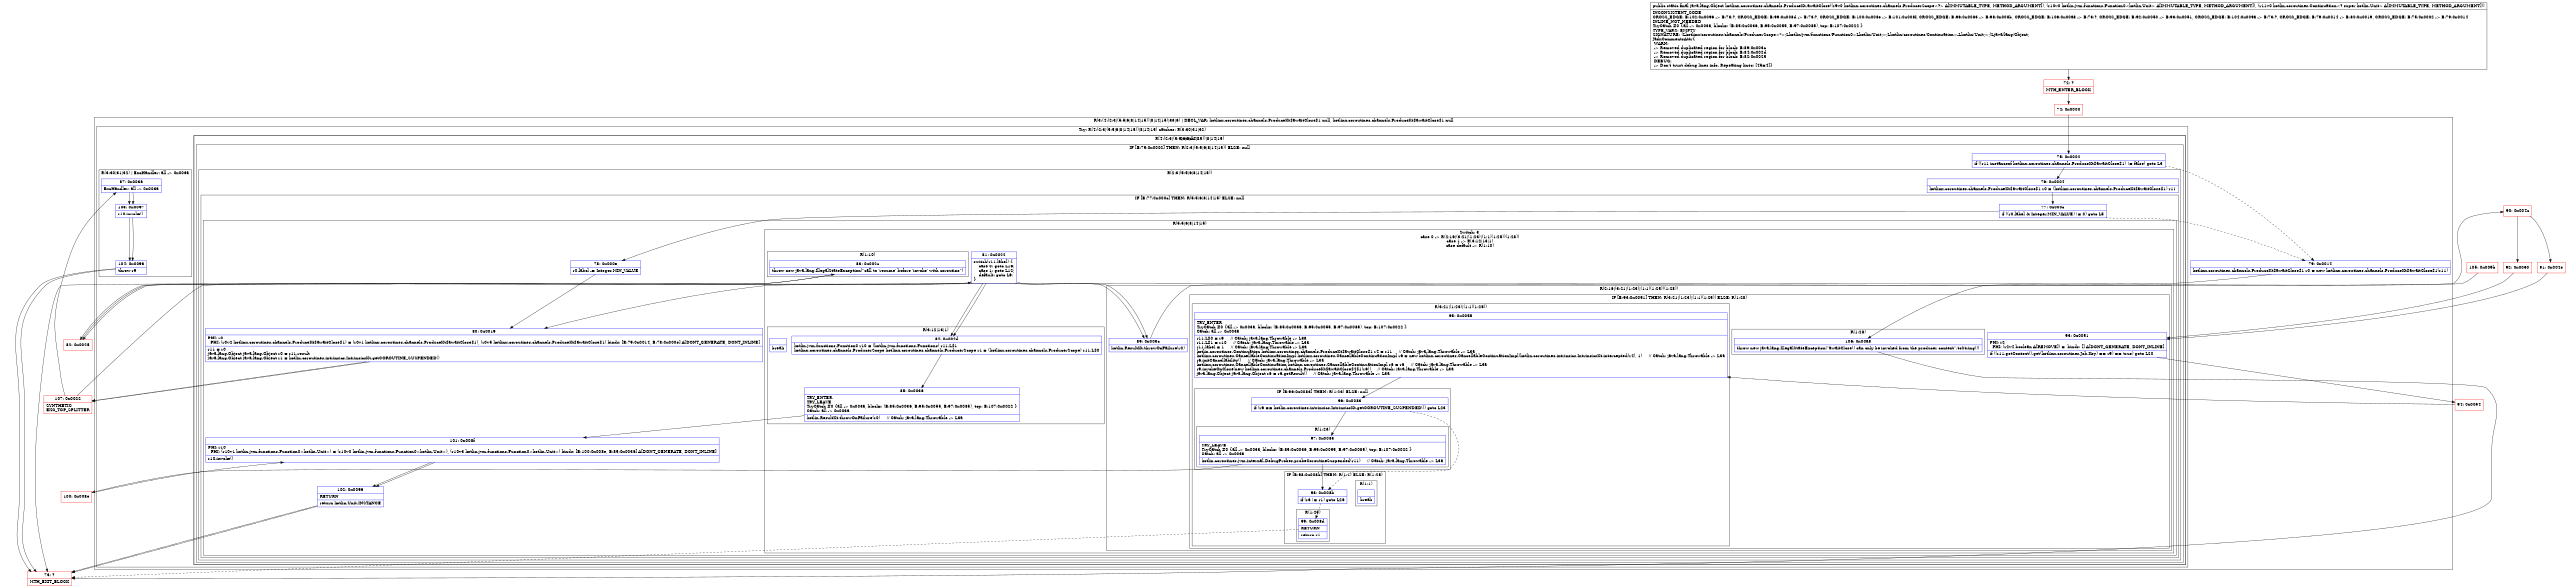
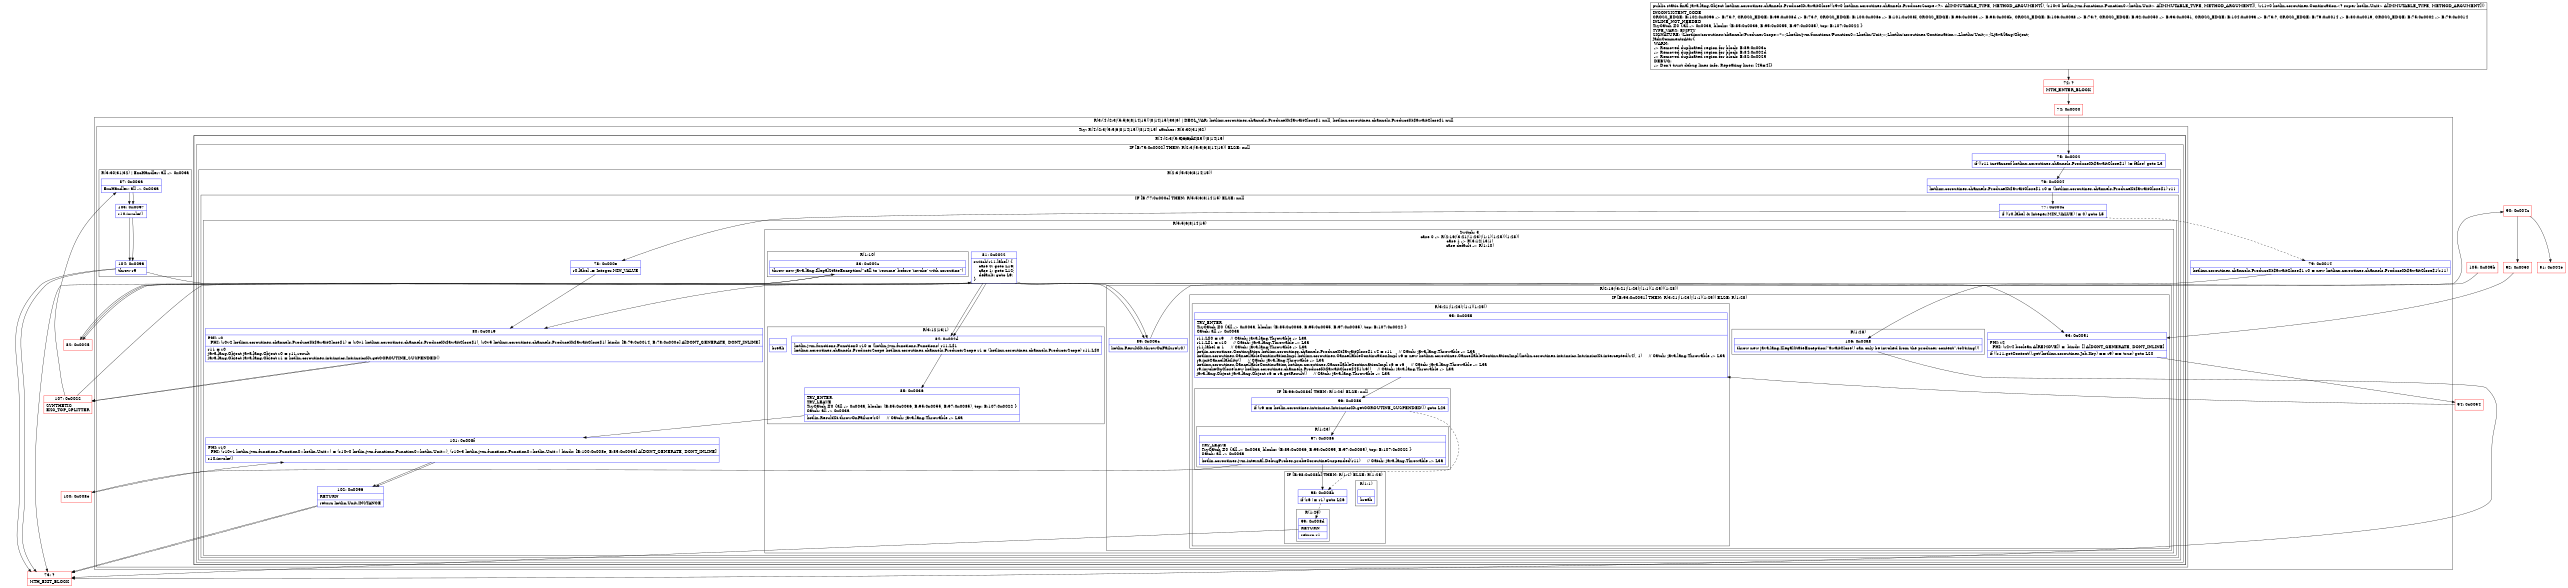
edge "75: 0x0002" -> "79: 0x0014": removed
edge "91: 0x004e" -> "93: 0x0051": now "104: 0x009a" -> "93: 0x0051"
edge "99: 0x008d" -> "73: ?": style dashed -> solid
